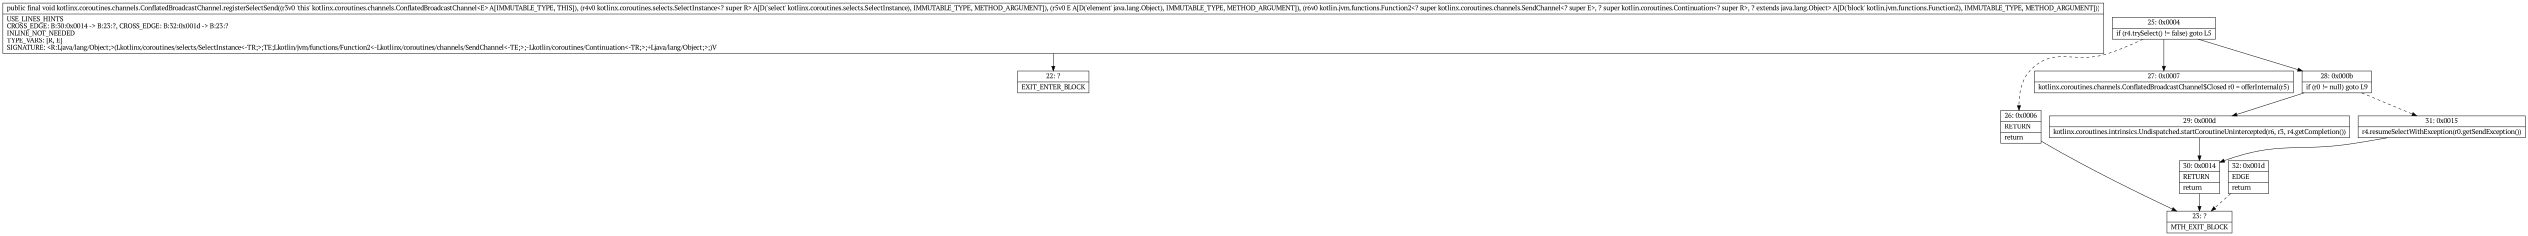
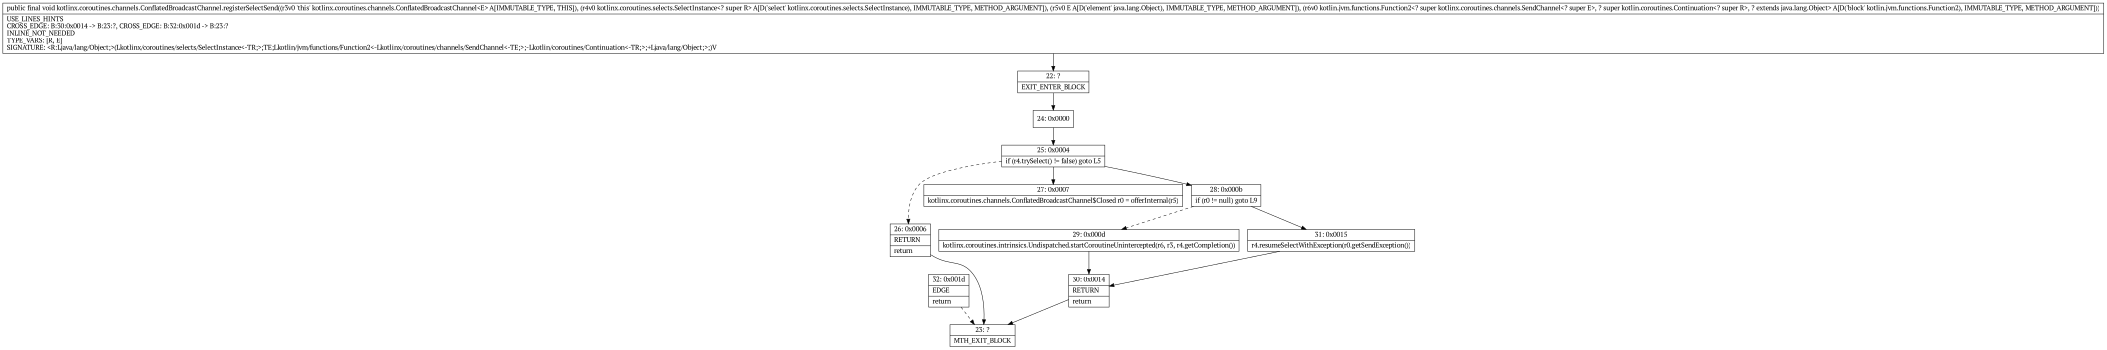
edge "28: 0x000b" -> "31: 0x0015": style dashed -> solid
edge "28: 0x000b" -> "29: 0x000d": style solid -> dashed
node "24: 0x0000": added
